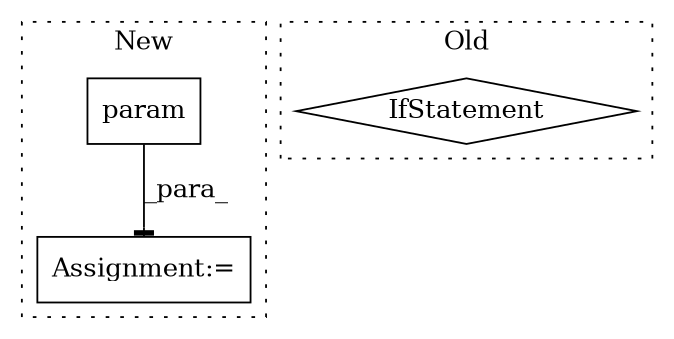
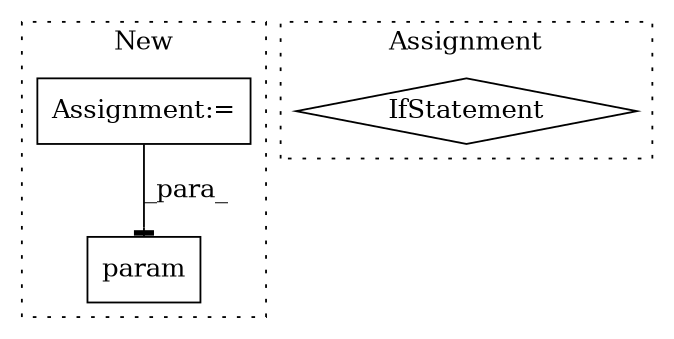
cluster "Old": label "Old" -> "Assignment"
edge "param" -> "Assignment:=": reversed
